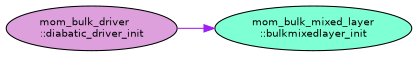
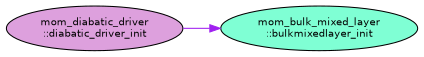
node "mom_bulk_driver ::diabatic_driver_init": label "mom_bulk_driver ::diabatic_driver_init" -> "mom_diabatic_driver ::diabatic_driver_init"
